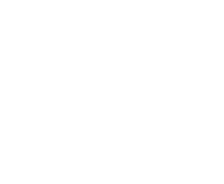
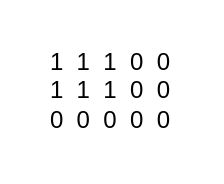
node "1 1 1 0 0 1 1 1 0 0 0 0 0 0 0": added
